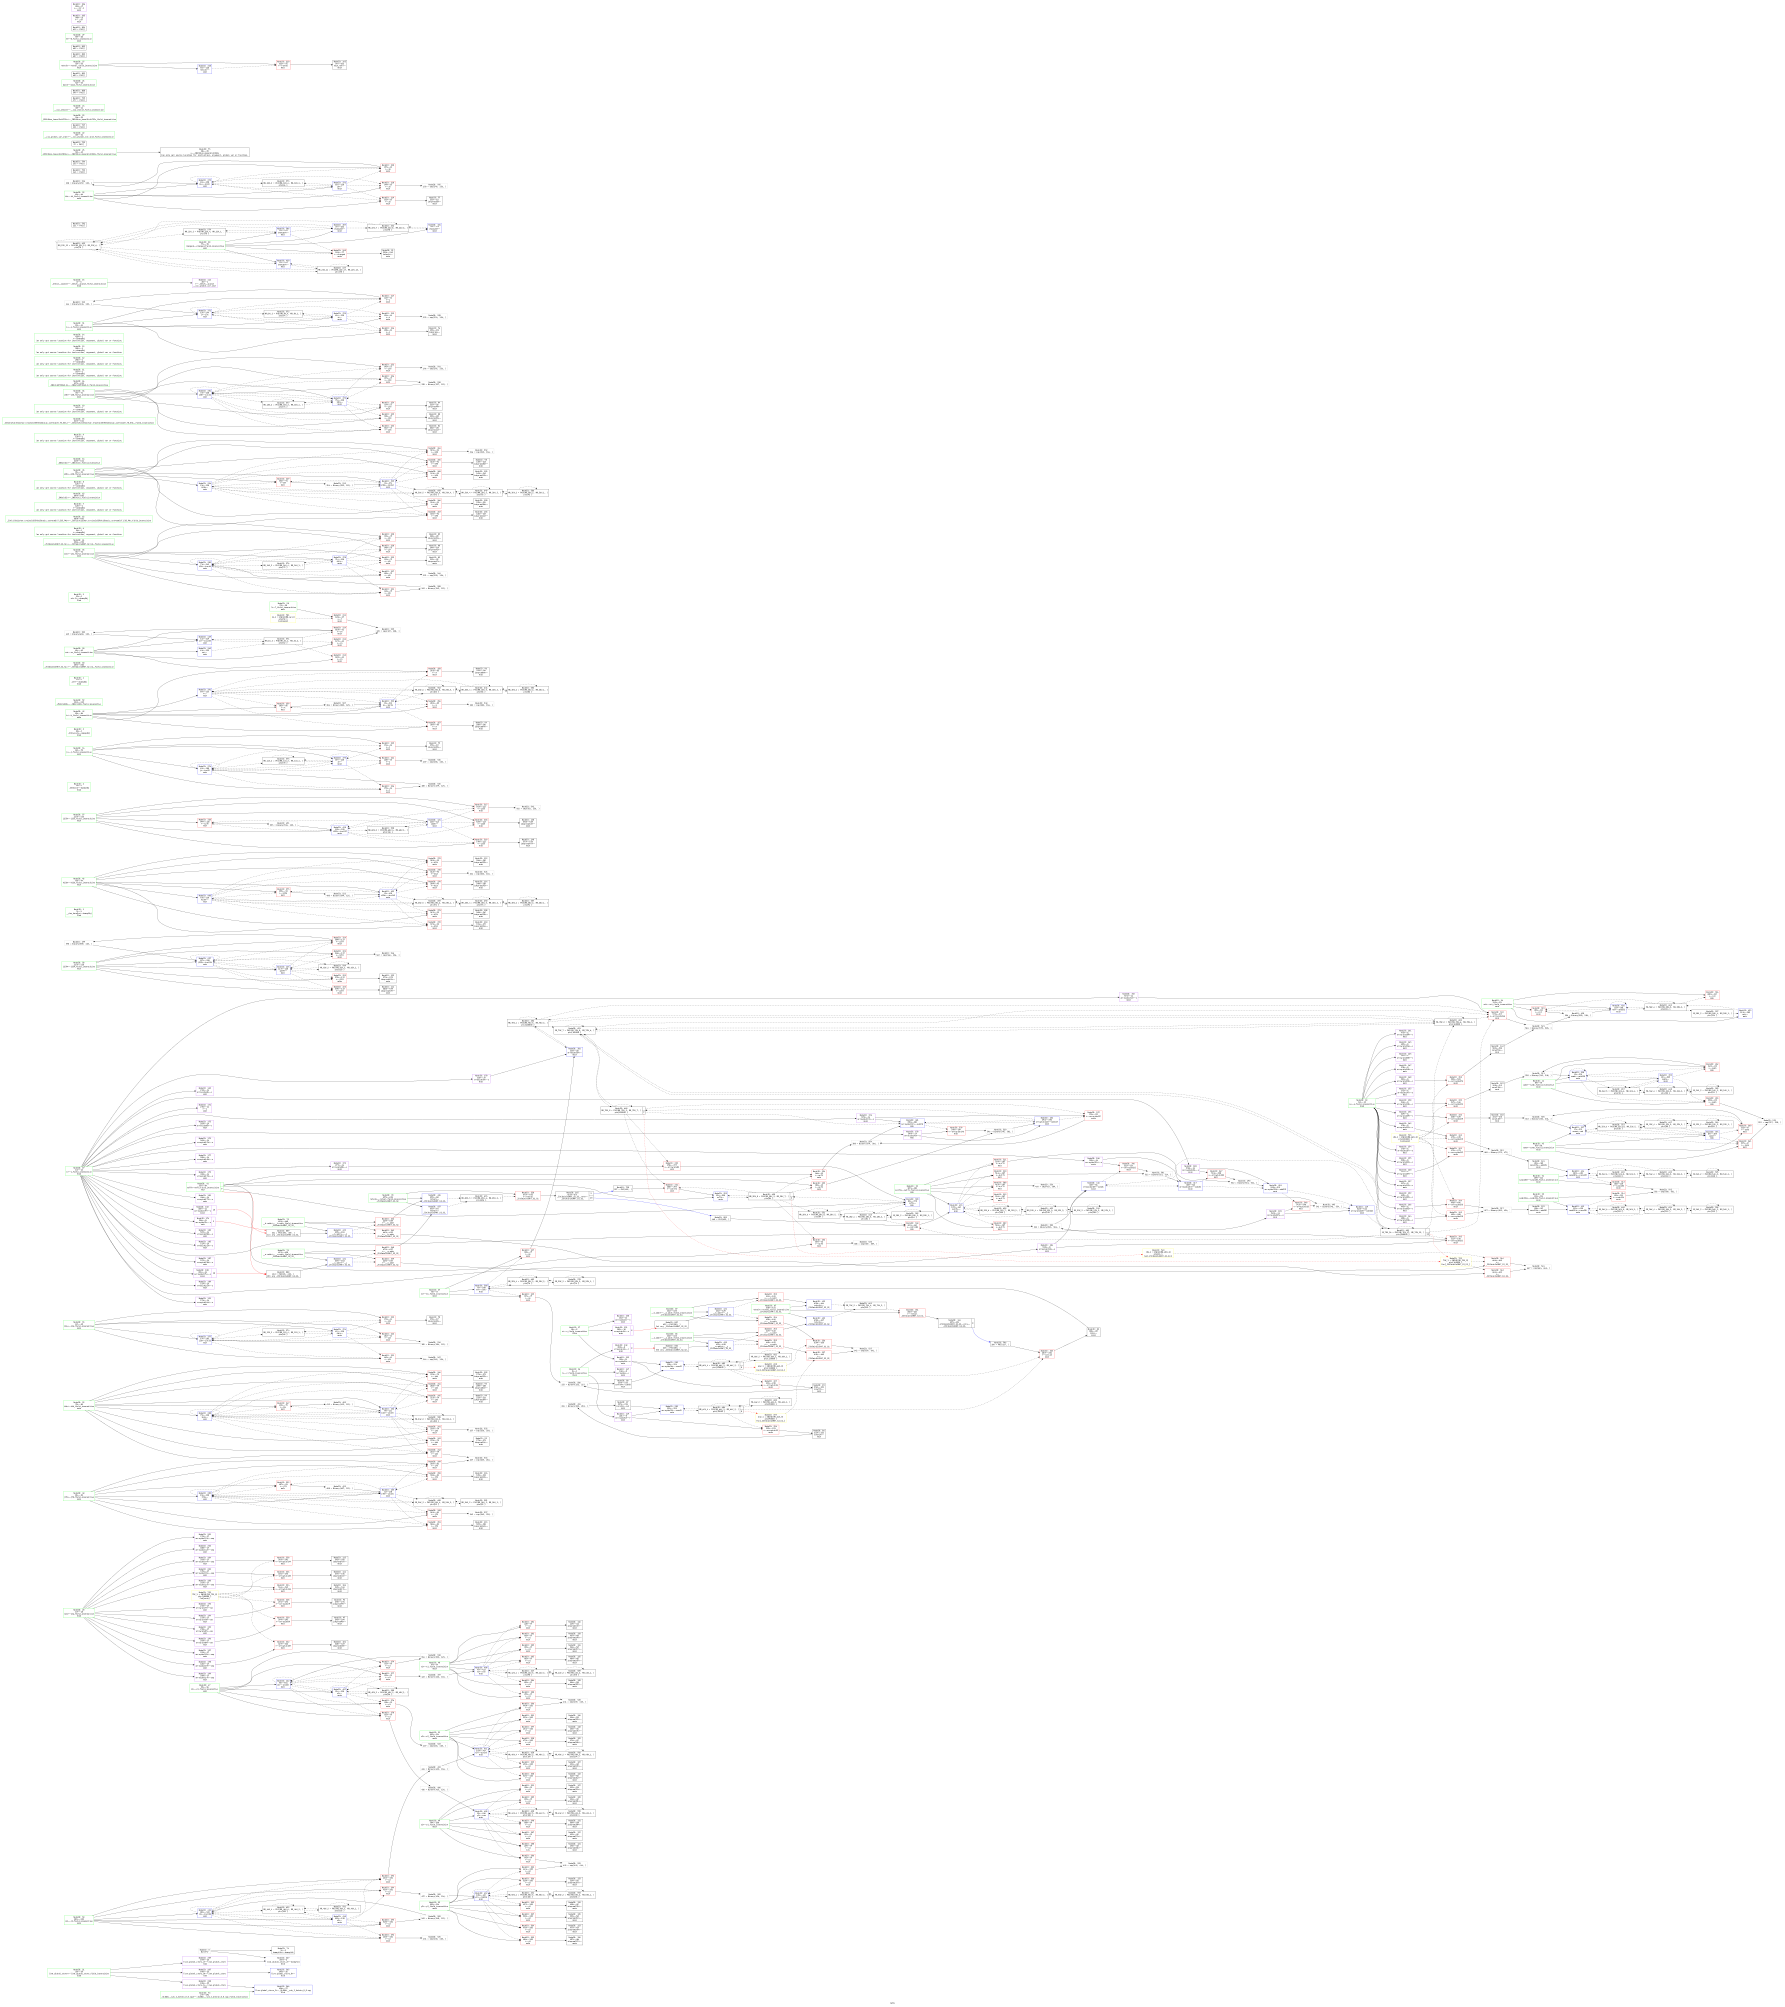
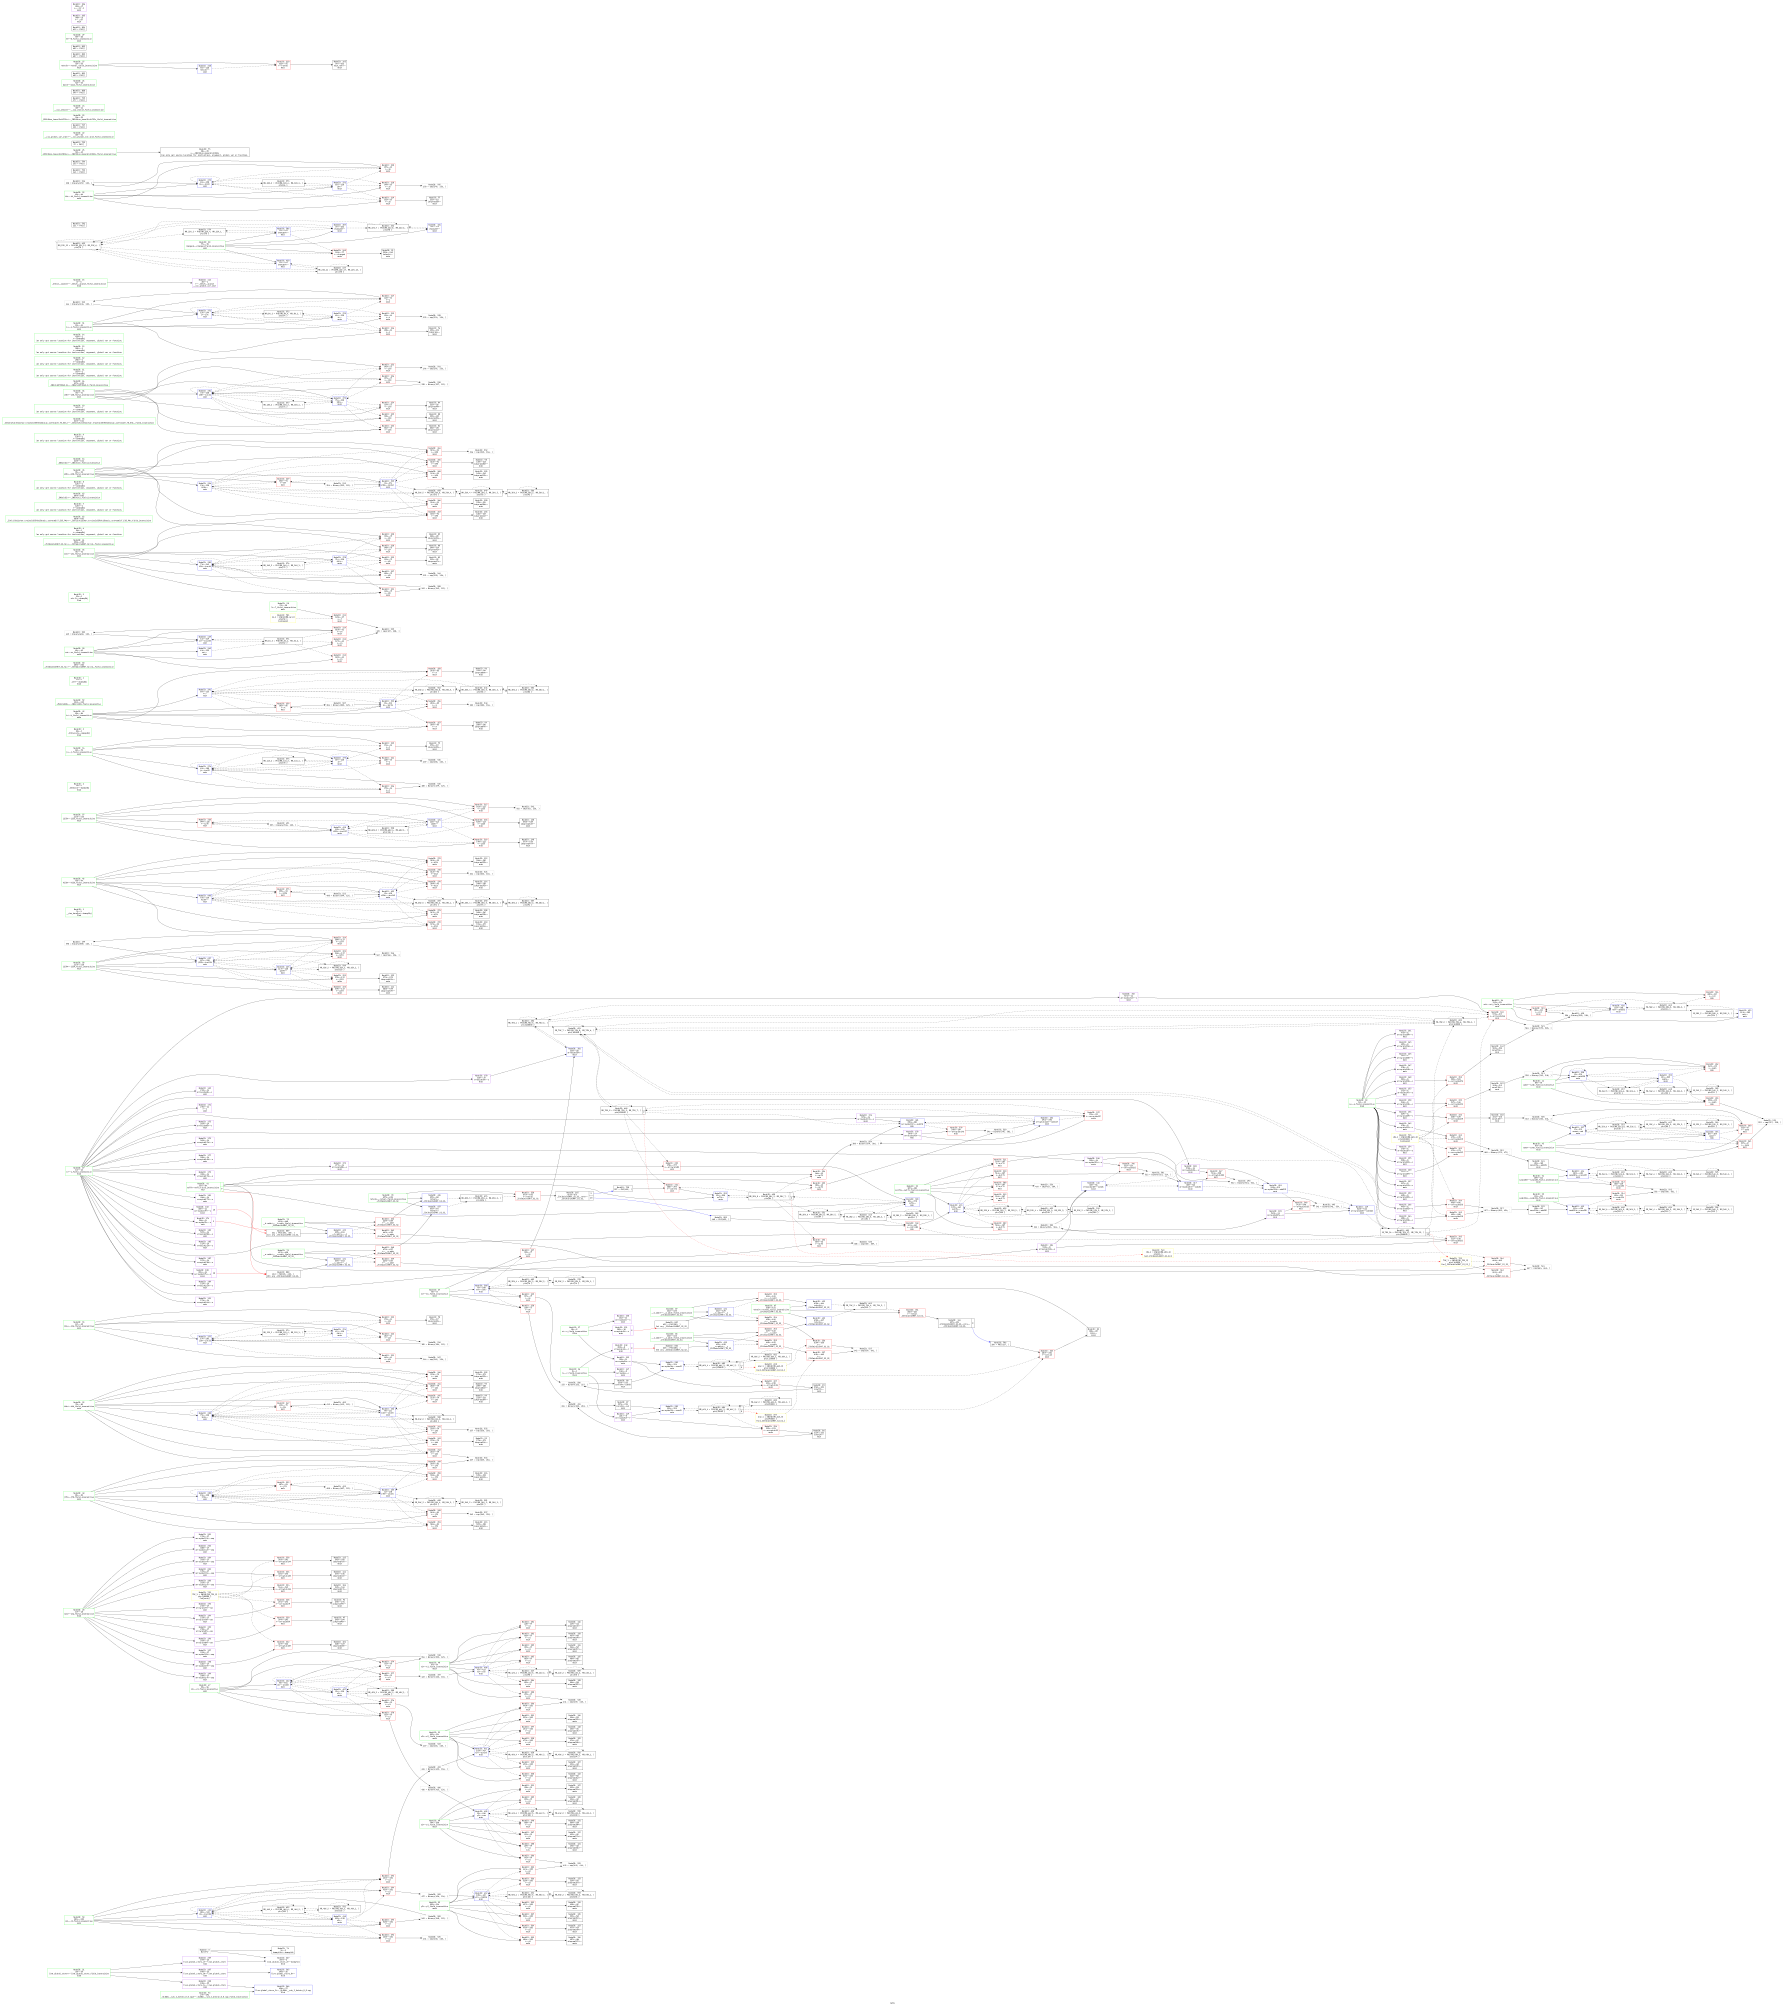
node "NodeID: 238": added
